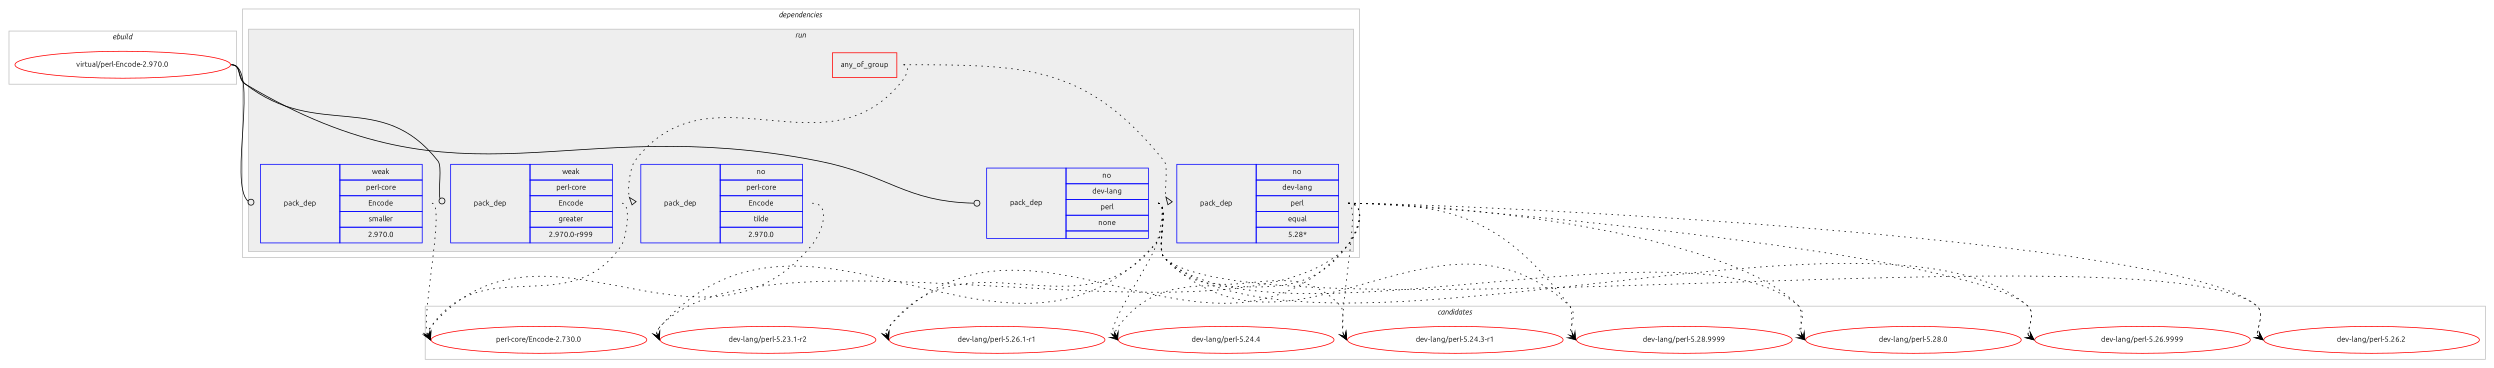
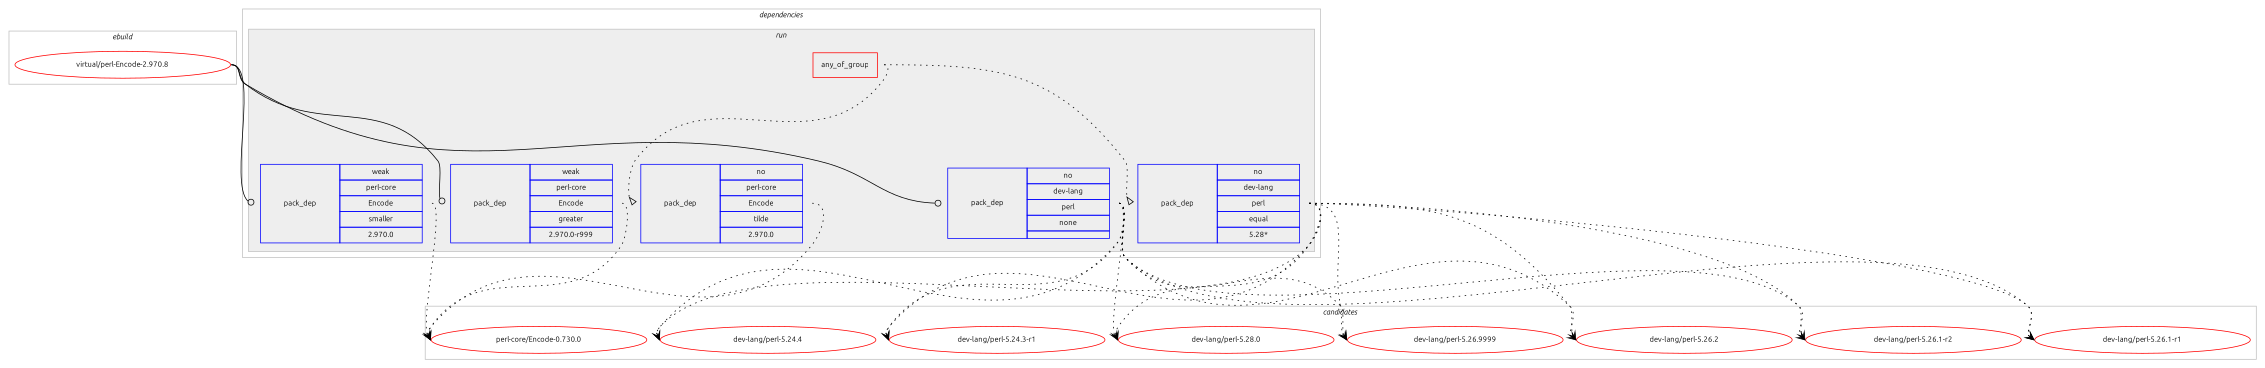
node "virtual/perl-Encode-2.970.0": label "virtual/perl-Encode-2.970.0" -> "virtual/perl-Encode-2.970.8"
node "perl-core/Encode-2.730.0": label "perl-core/Encode-2.730.0" -> "perl-core/Encode-0.730.0"
node "dev-lang/perl-5.23.1-r2": label "dev-lang/perl-5.23.1-r2" -> "dev-lang/perl-5.26.1-r2"
node "dev-lang/perl-5.28.9999": removed
